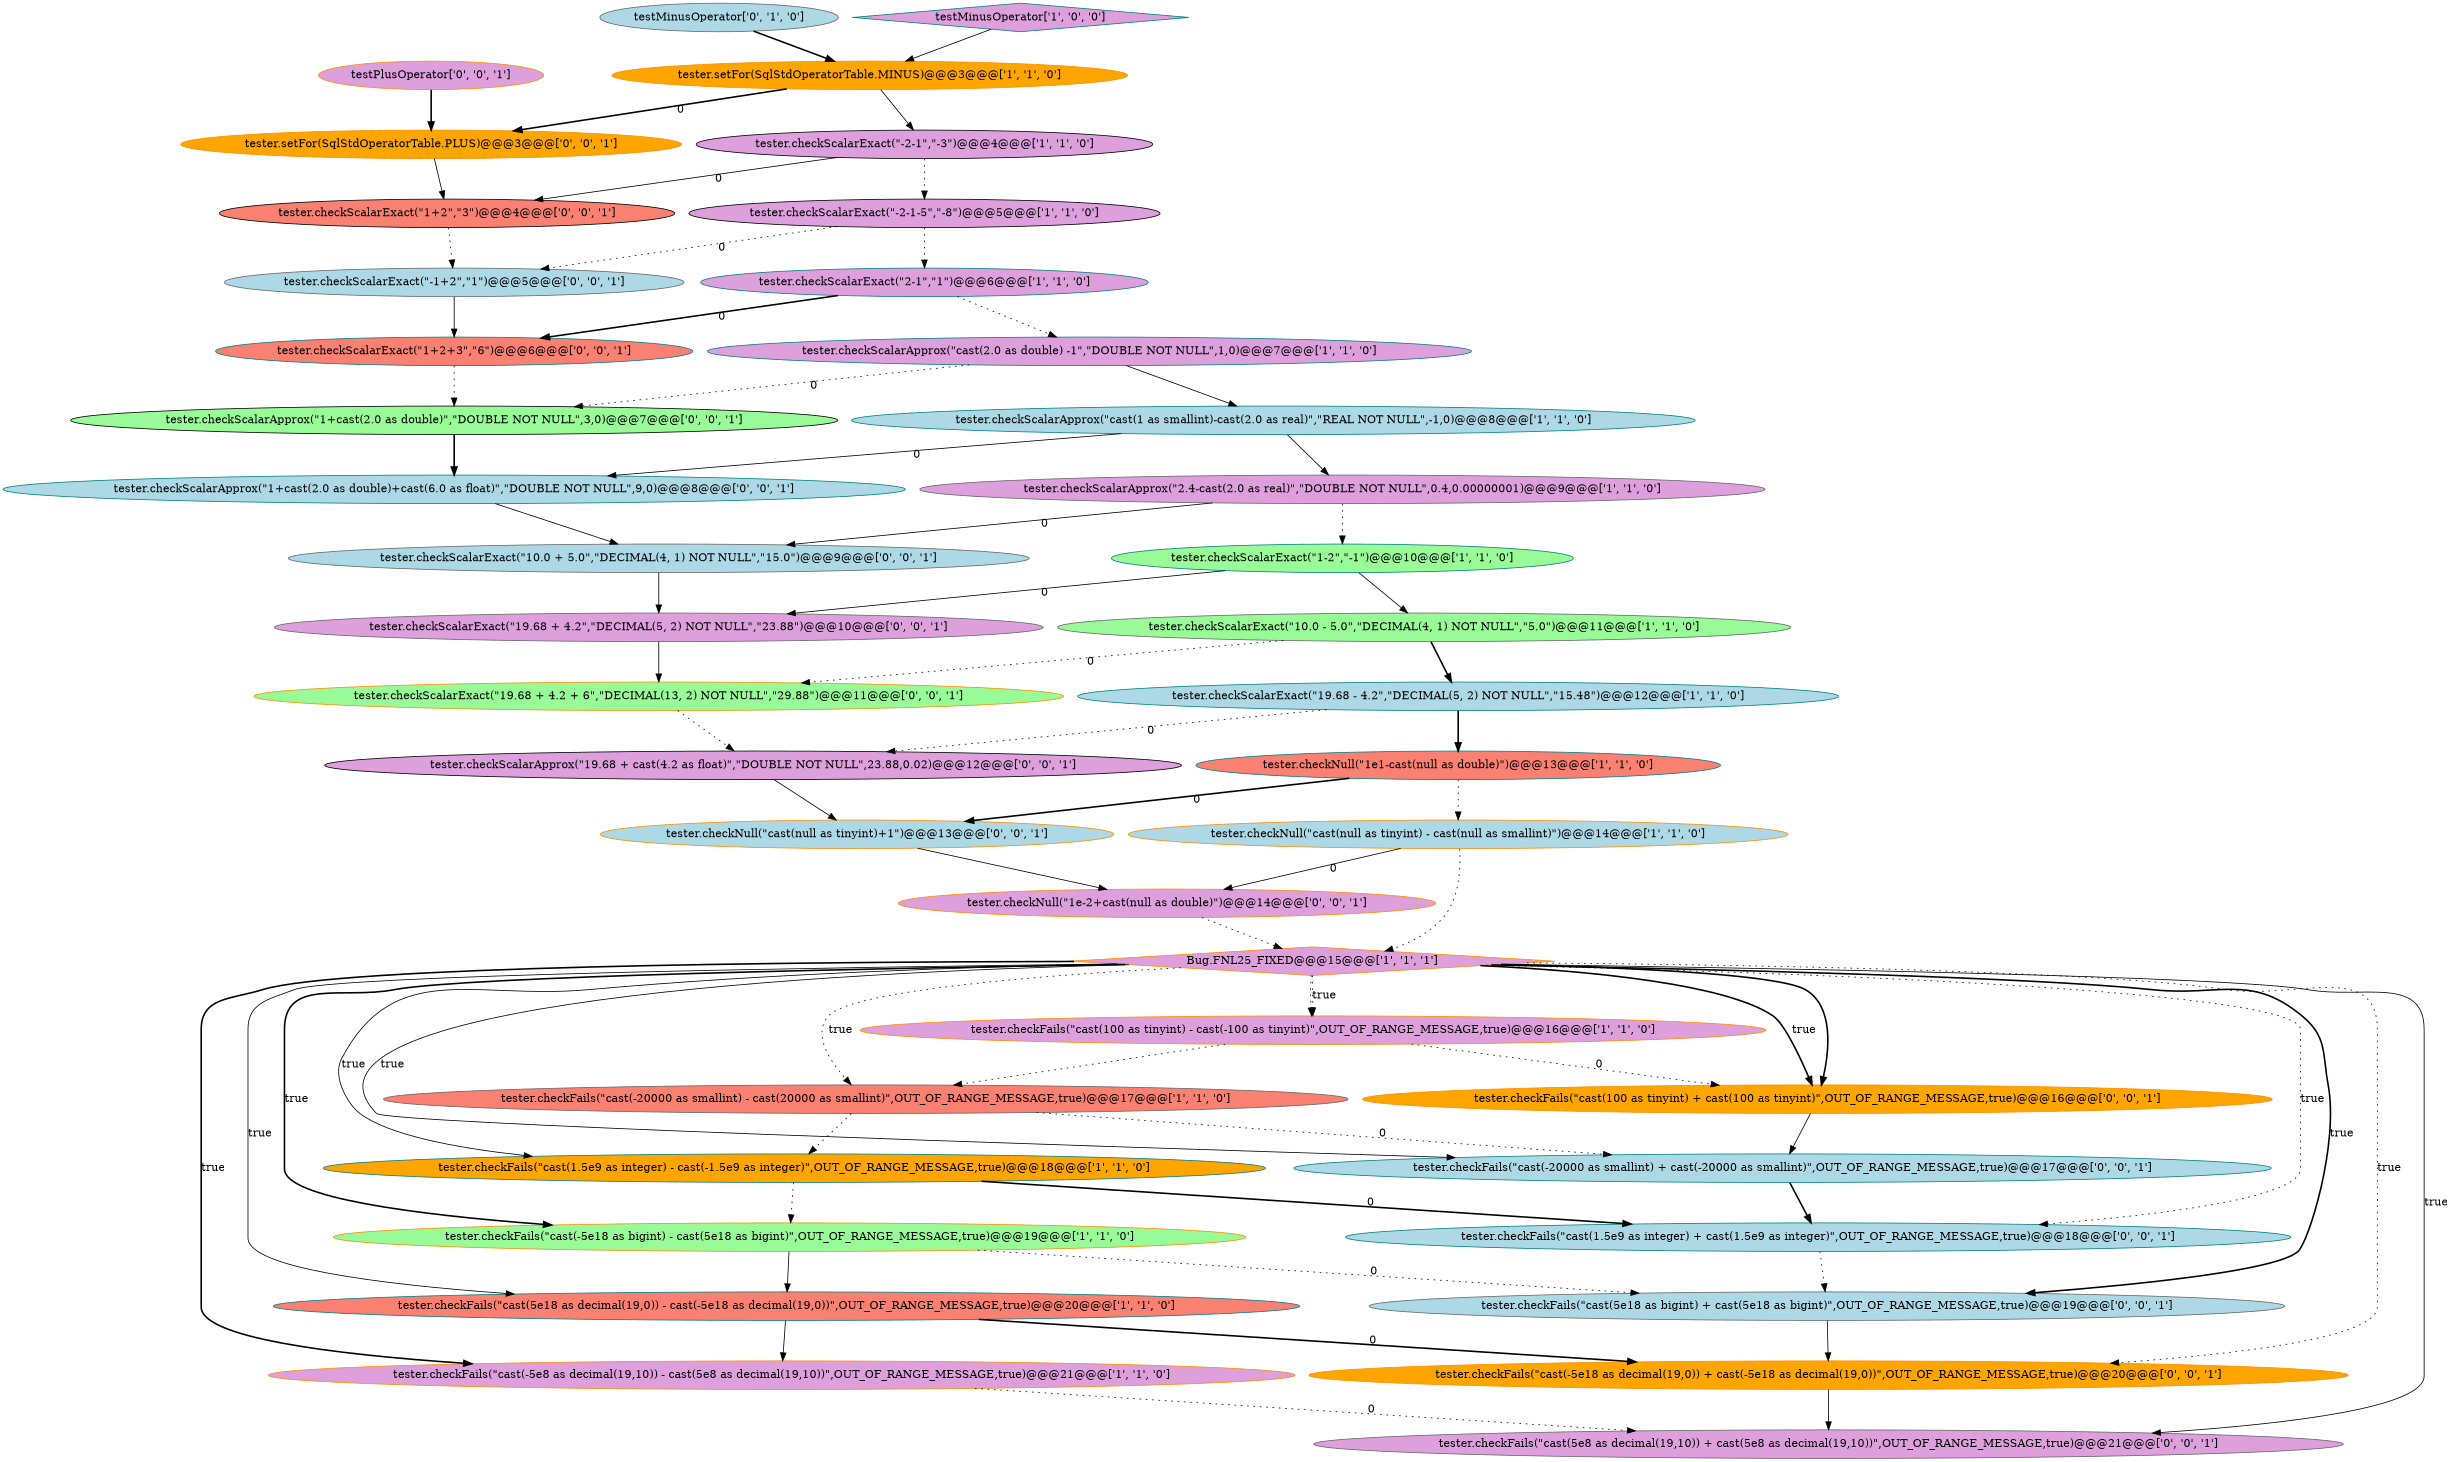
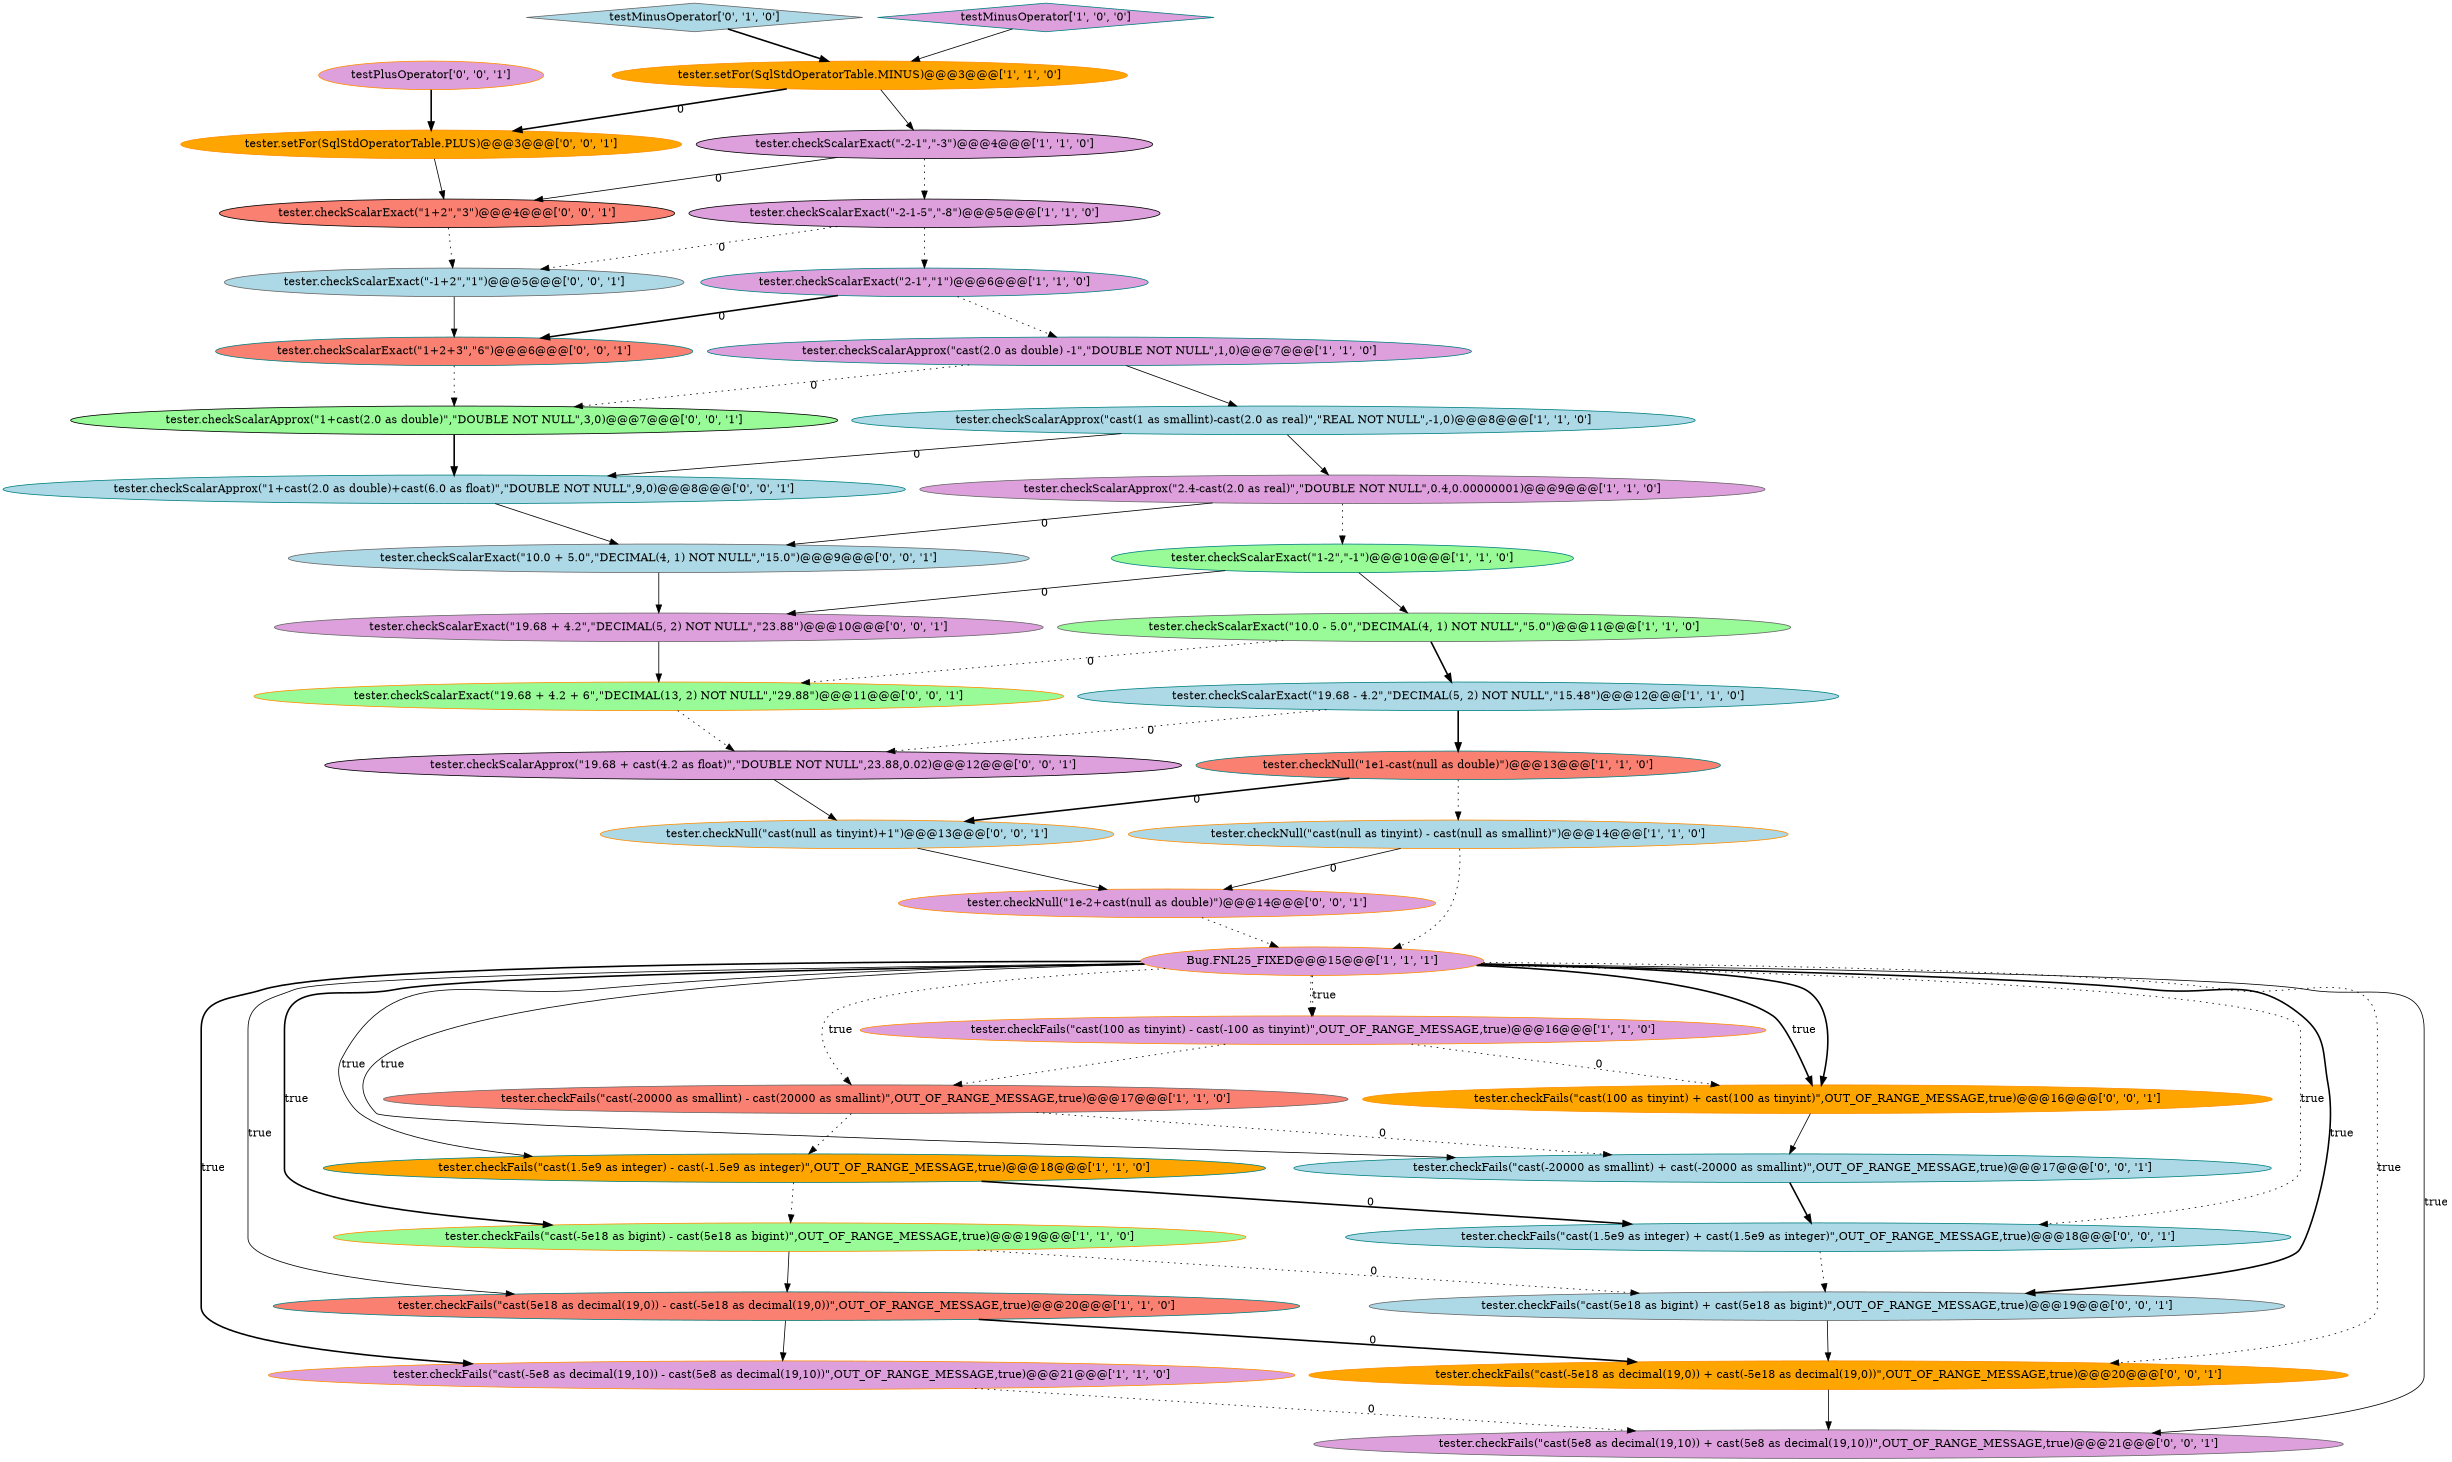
node "testMinusOperator['0', '1', '0']": shape ellipse -> diamond
node "Bug.FNL25_FIXED@@@15@@@['1', '1', '1']": shape diamond -> ellipse
